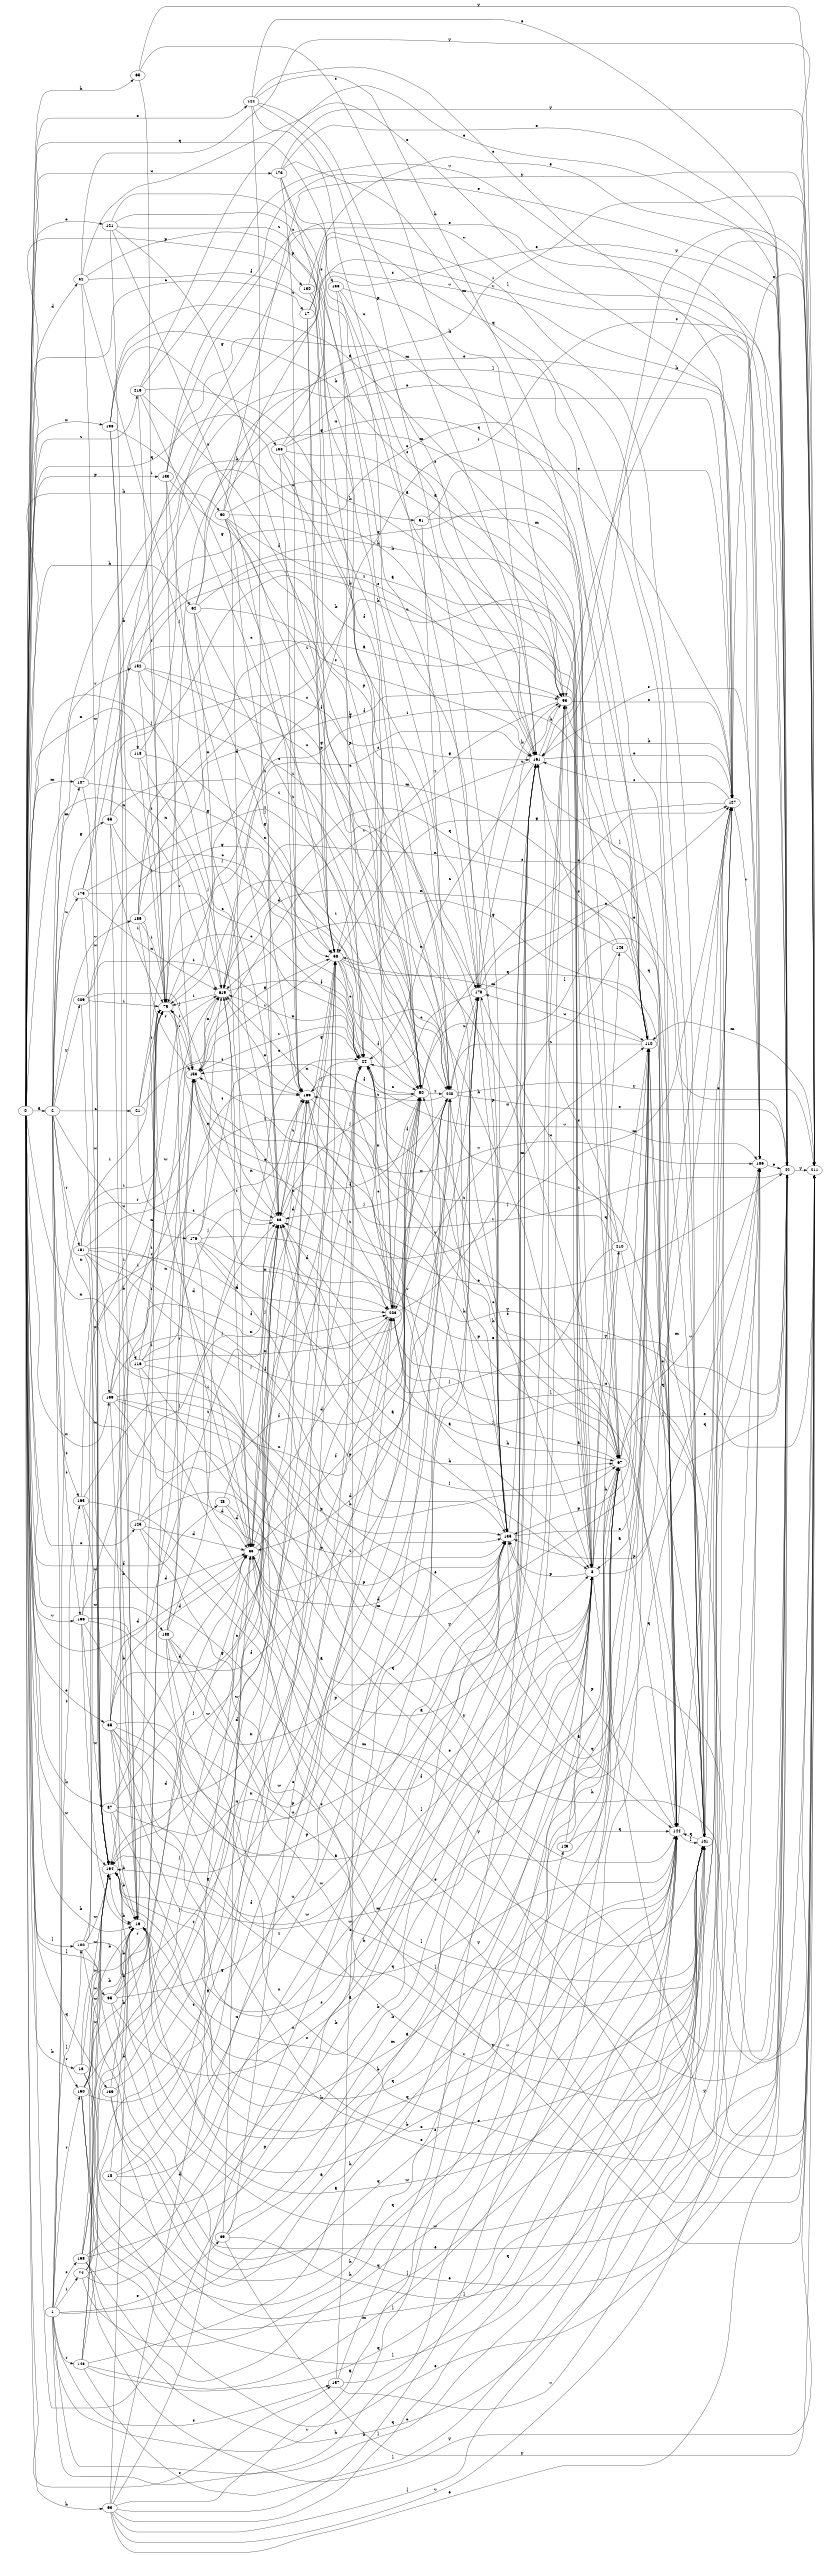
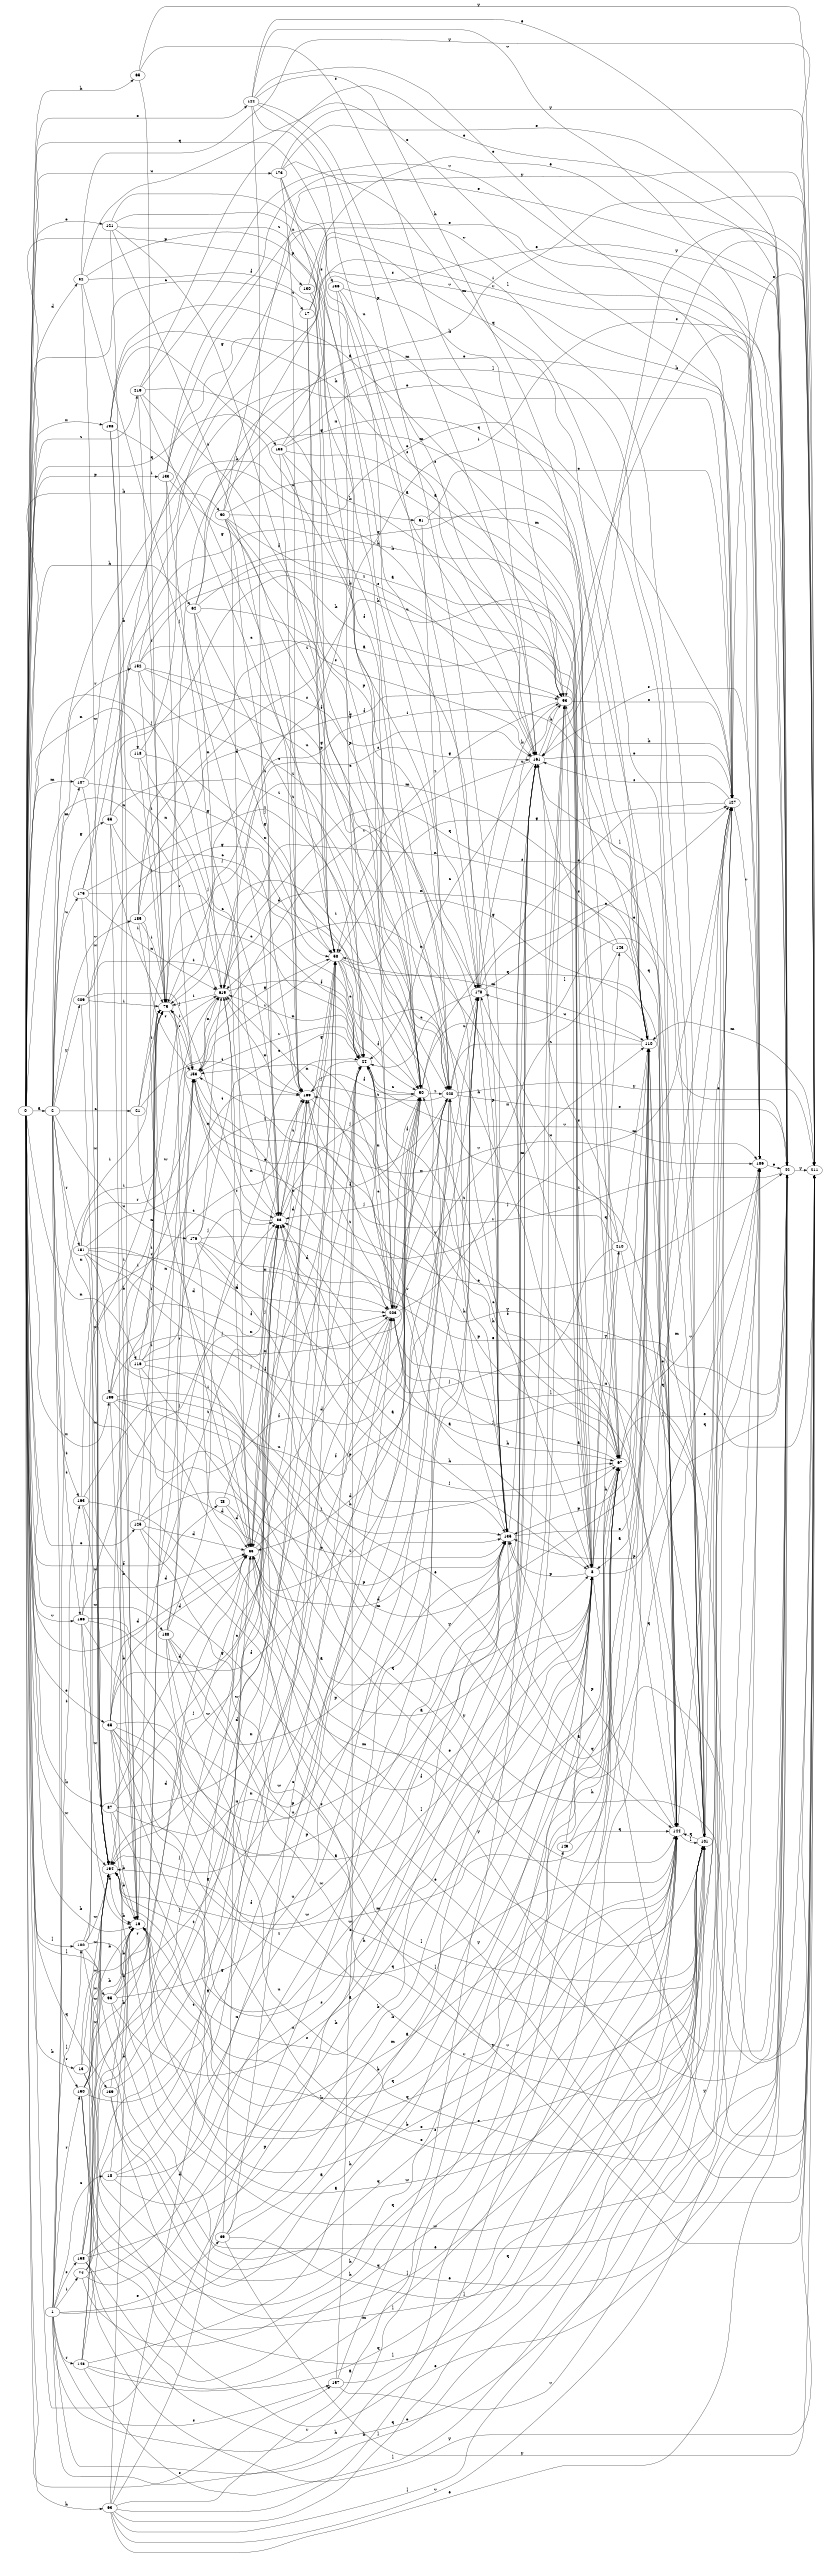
edge "124" -> "186": added, label "v"
edge "116" -> "135": label "p" -> "j"
edge "1" -> "18": added, label "c"
